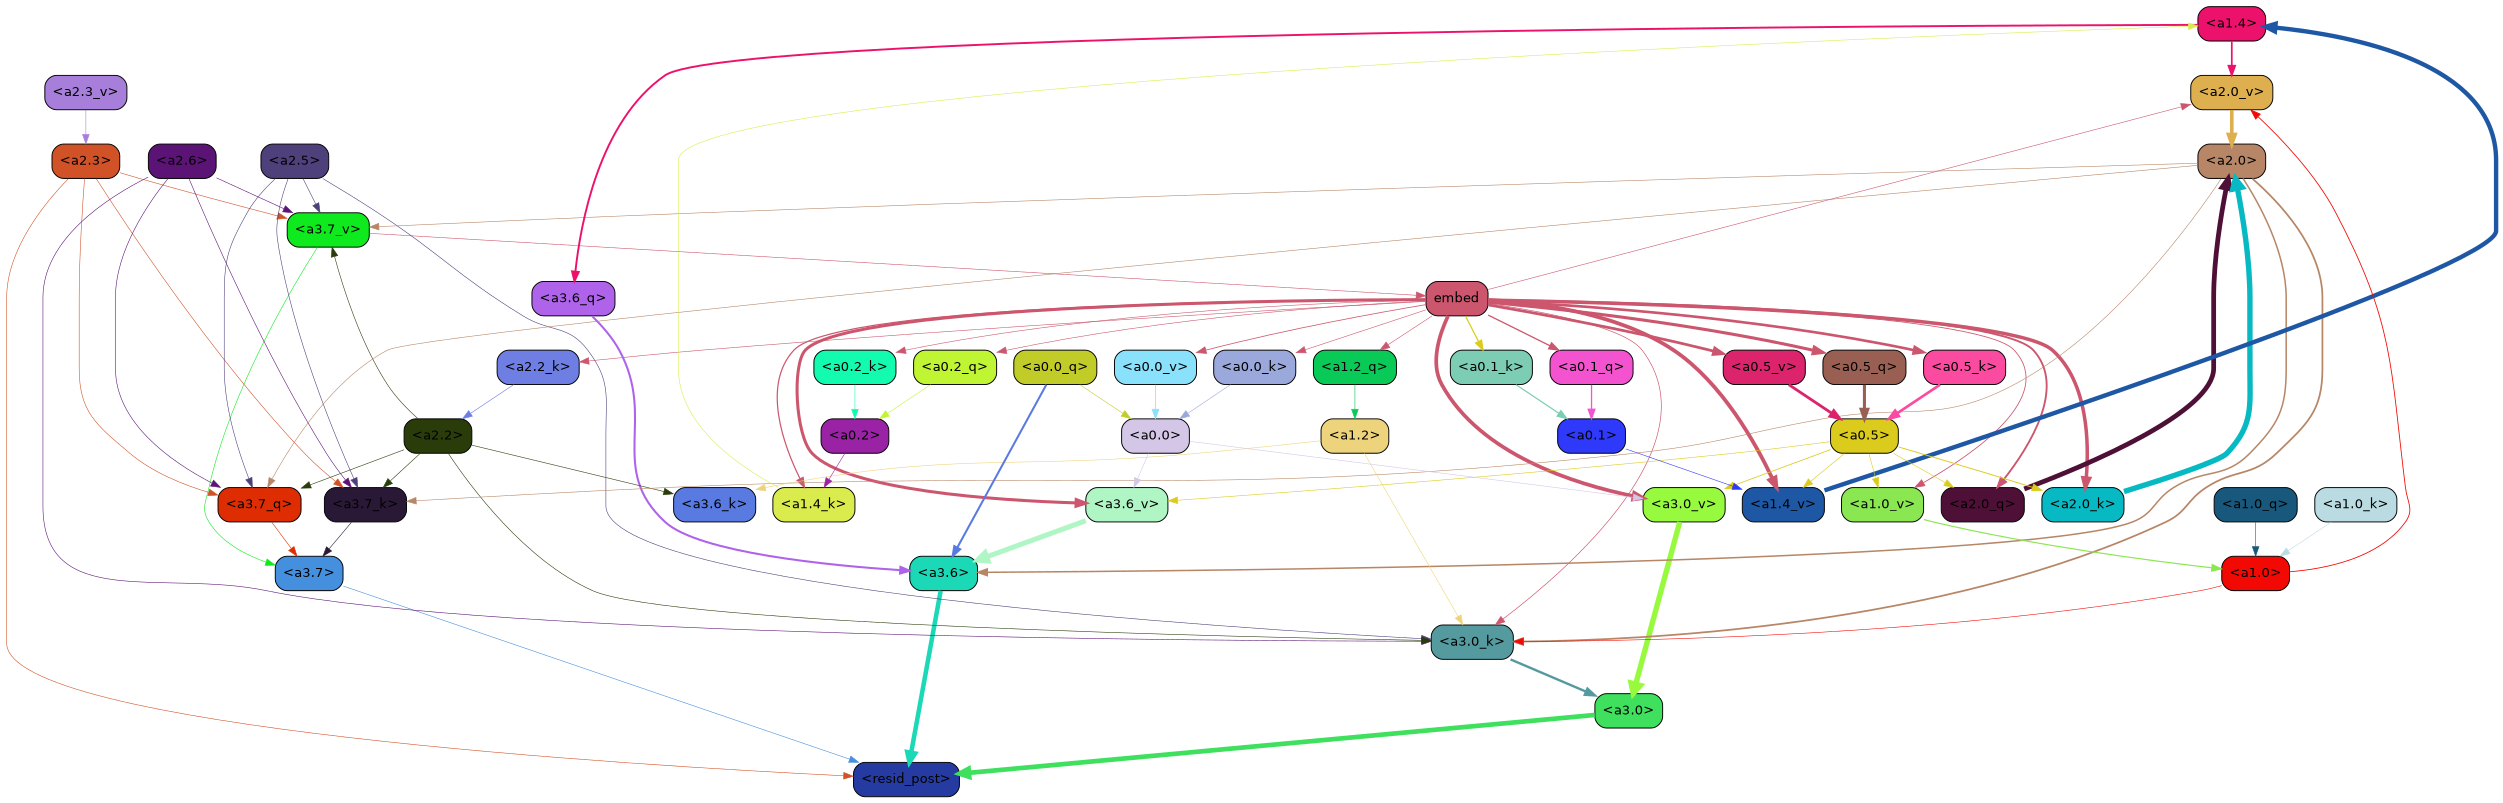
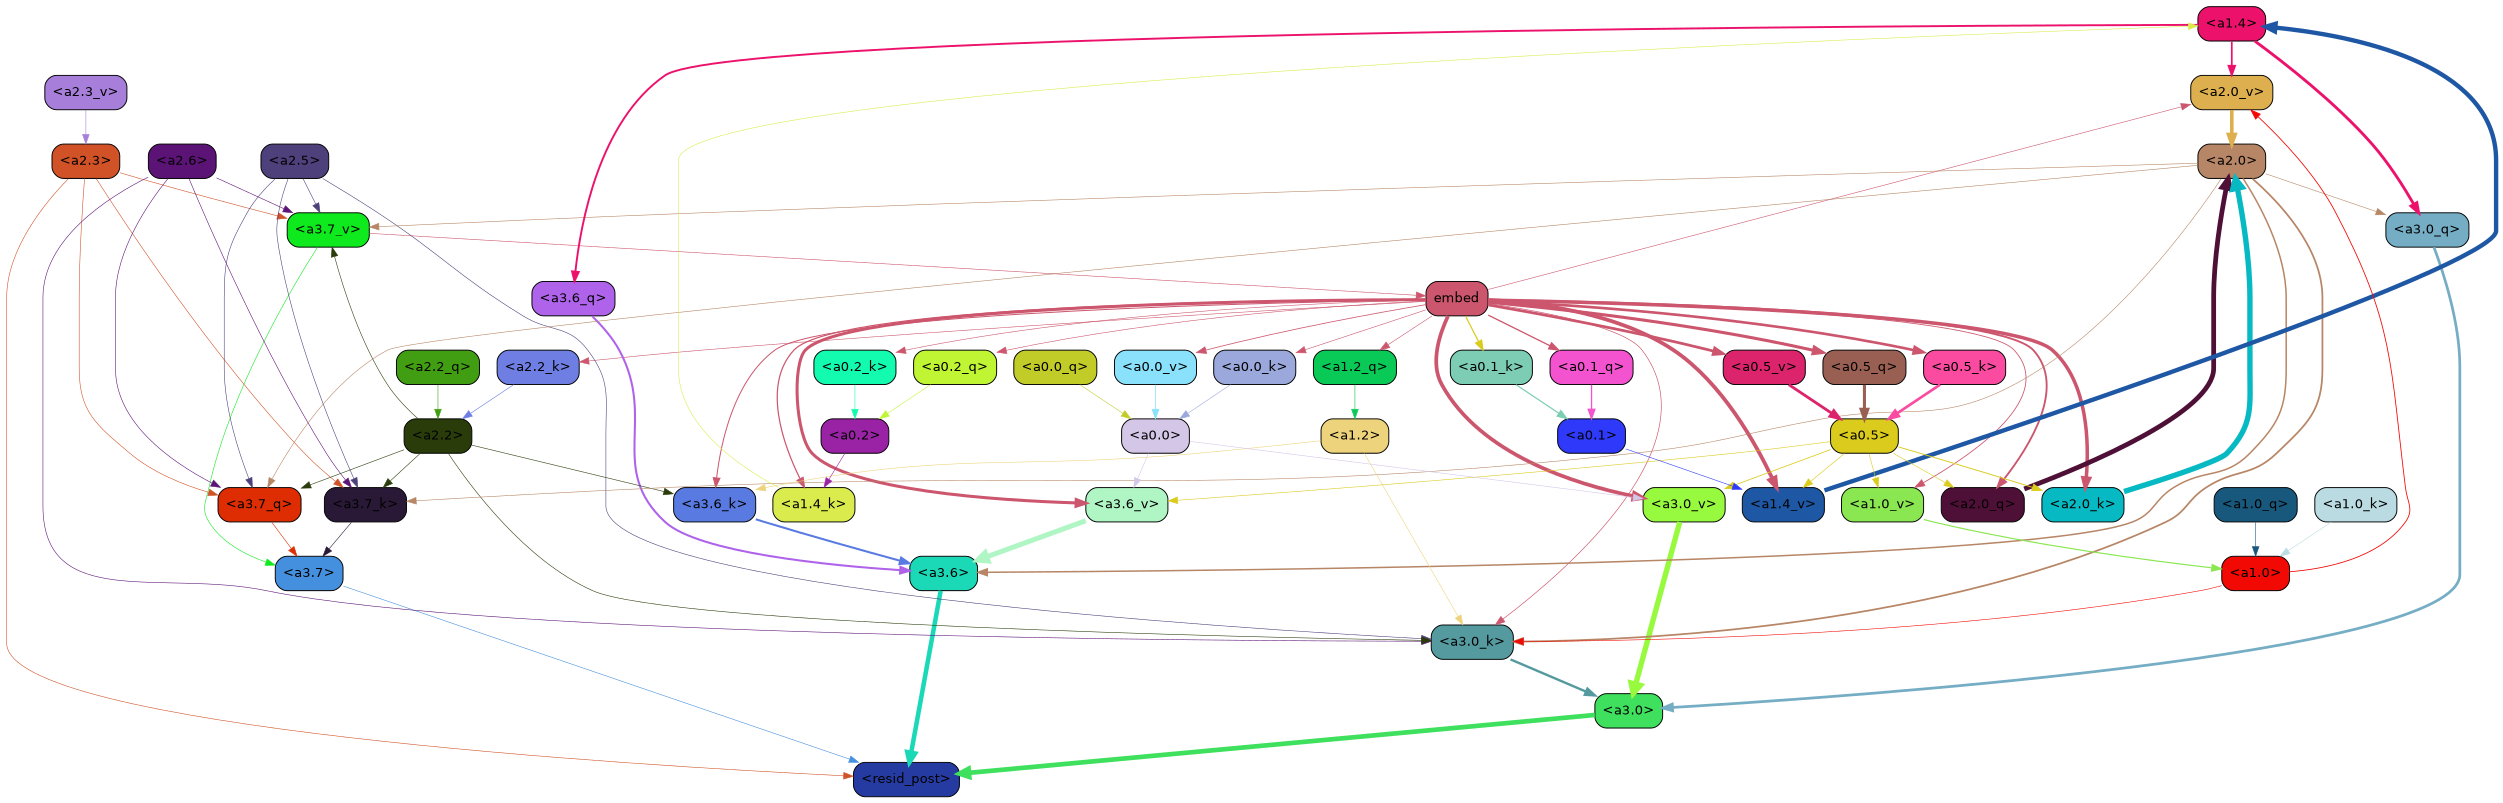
node "<a3.0_q>": added
edge "embed" -> "<a3.6_k>": added
node "<a2.2_q>": added
edge "<a0.0_q>" -> "<a3.6>": now "<a3.6_k>" -> "<a3.6>"
